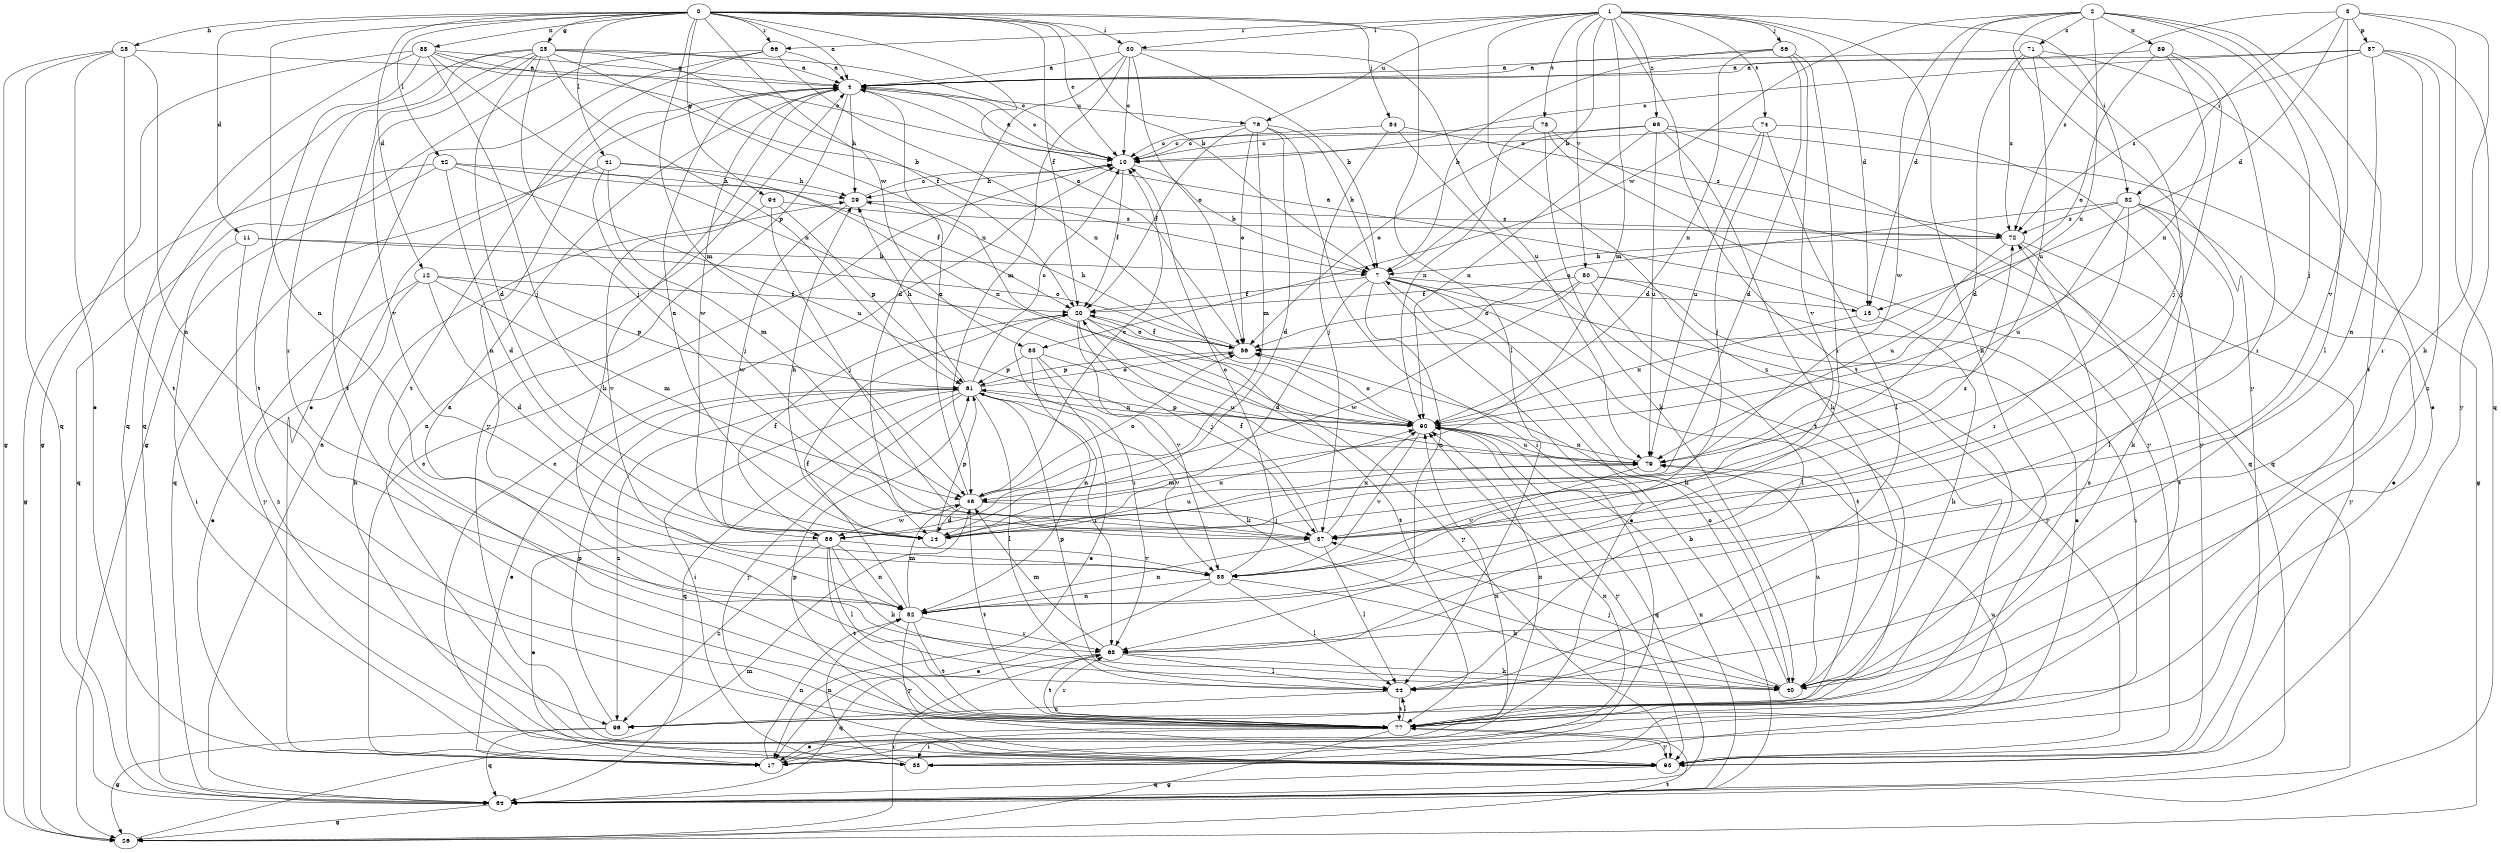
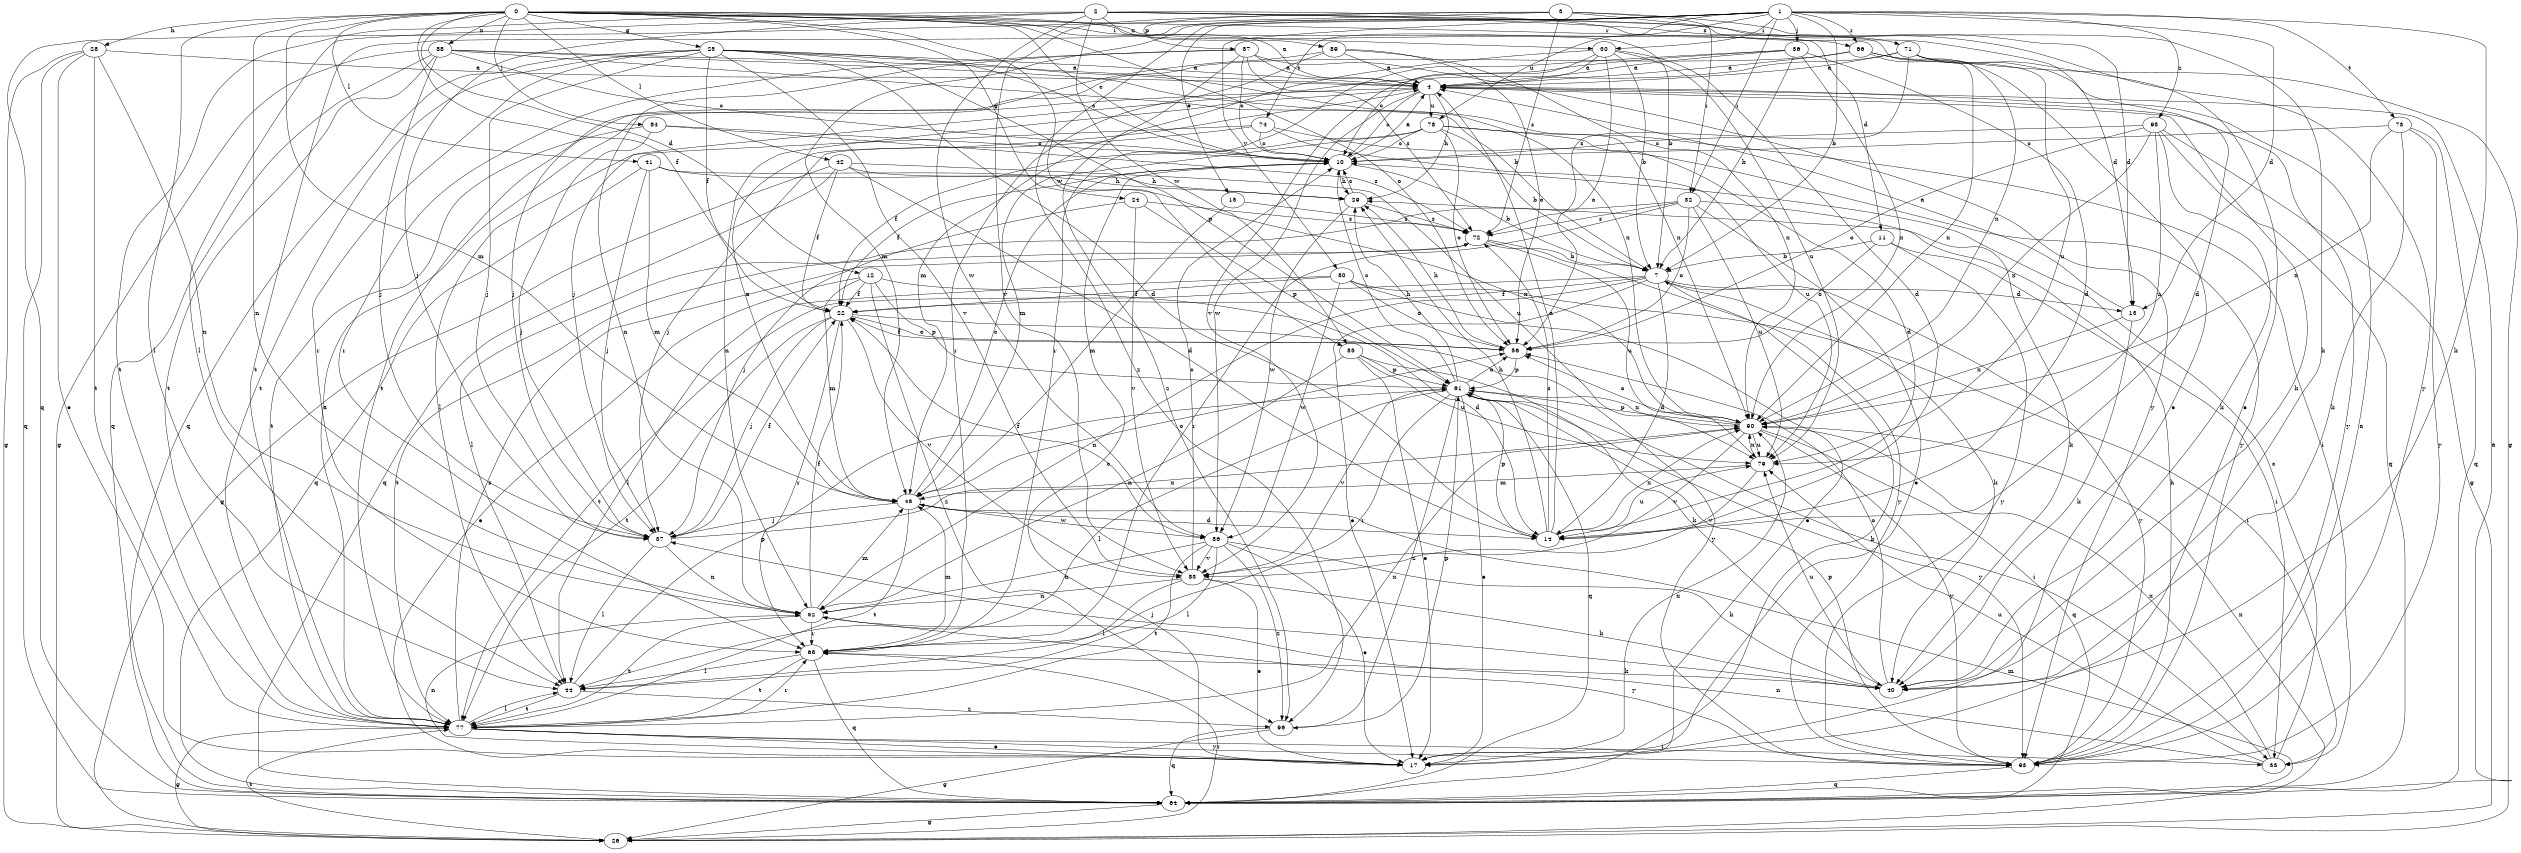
node "94": label "94" -> "24"
node "15": added
node "20": label "20" -> "22"
